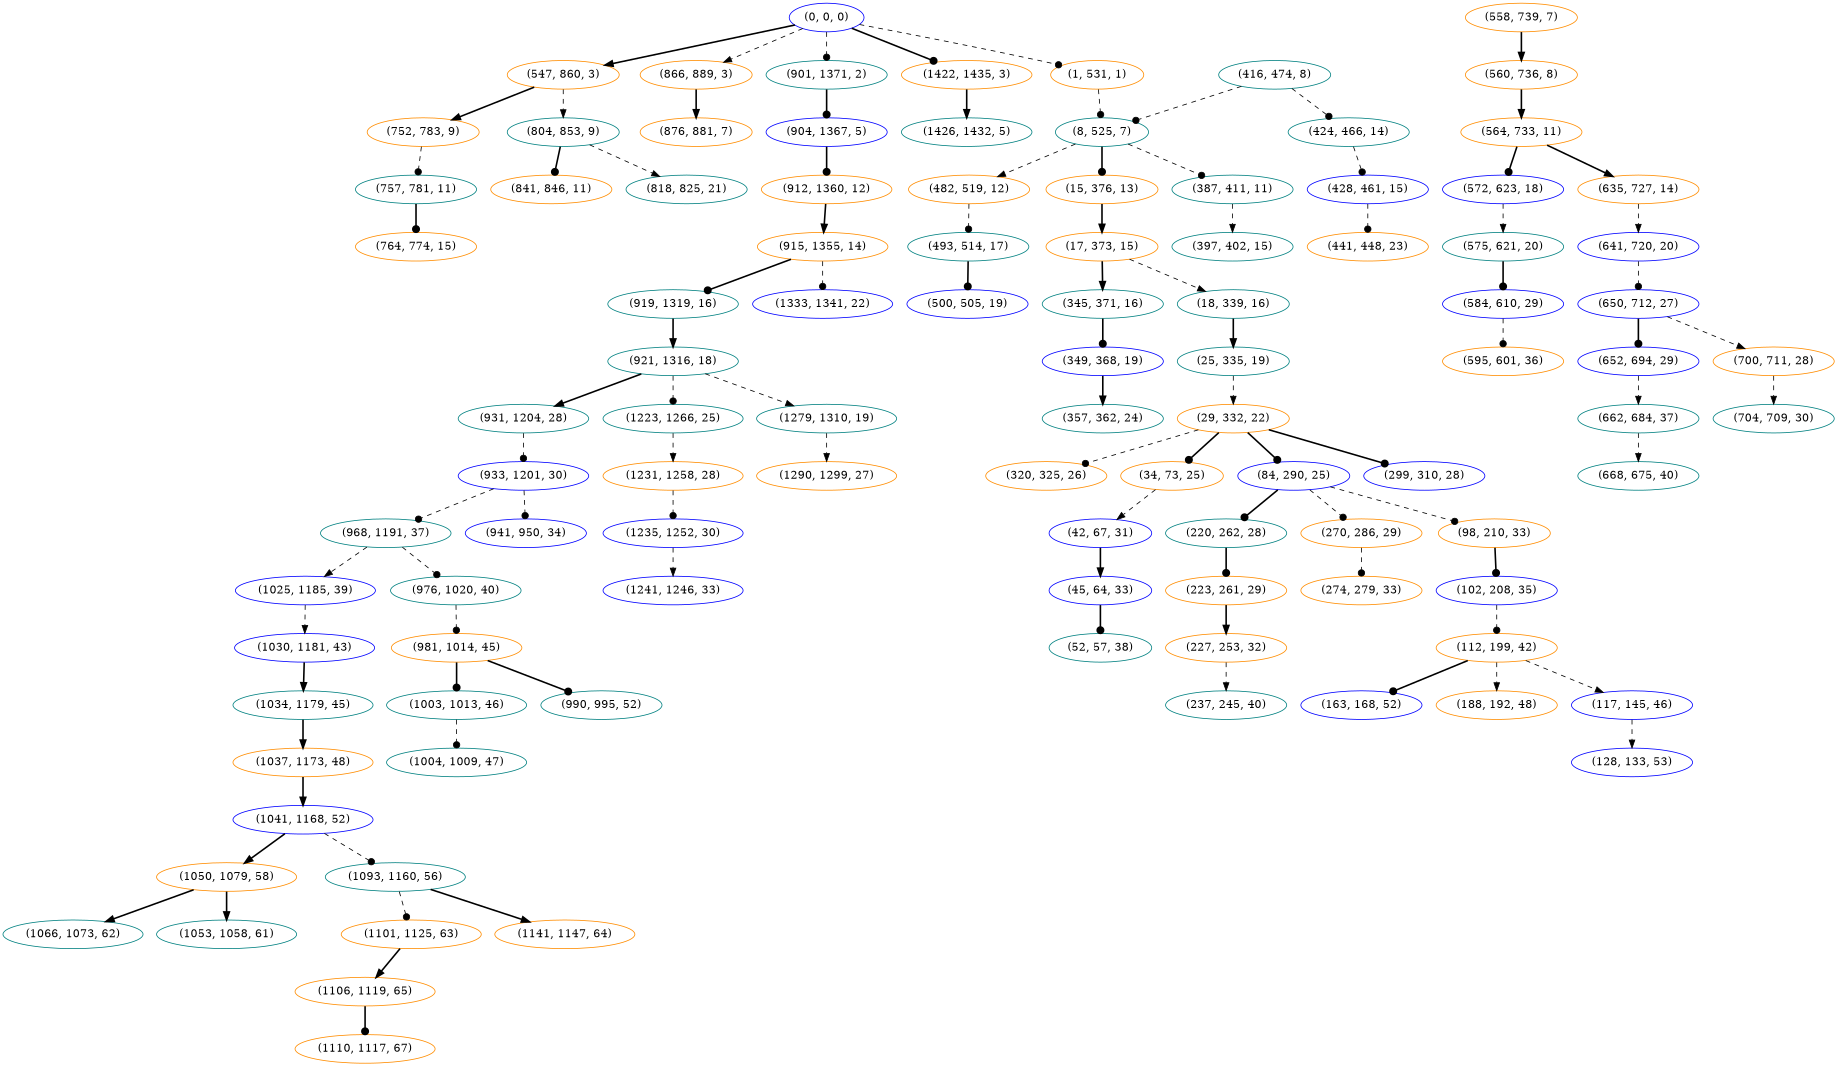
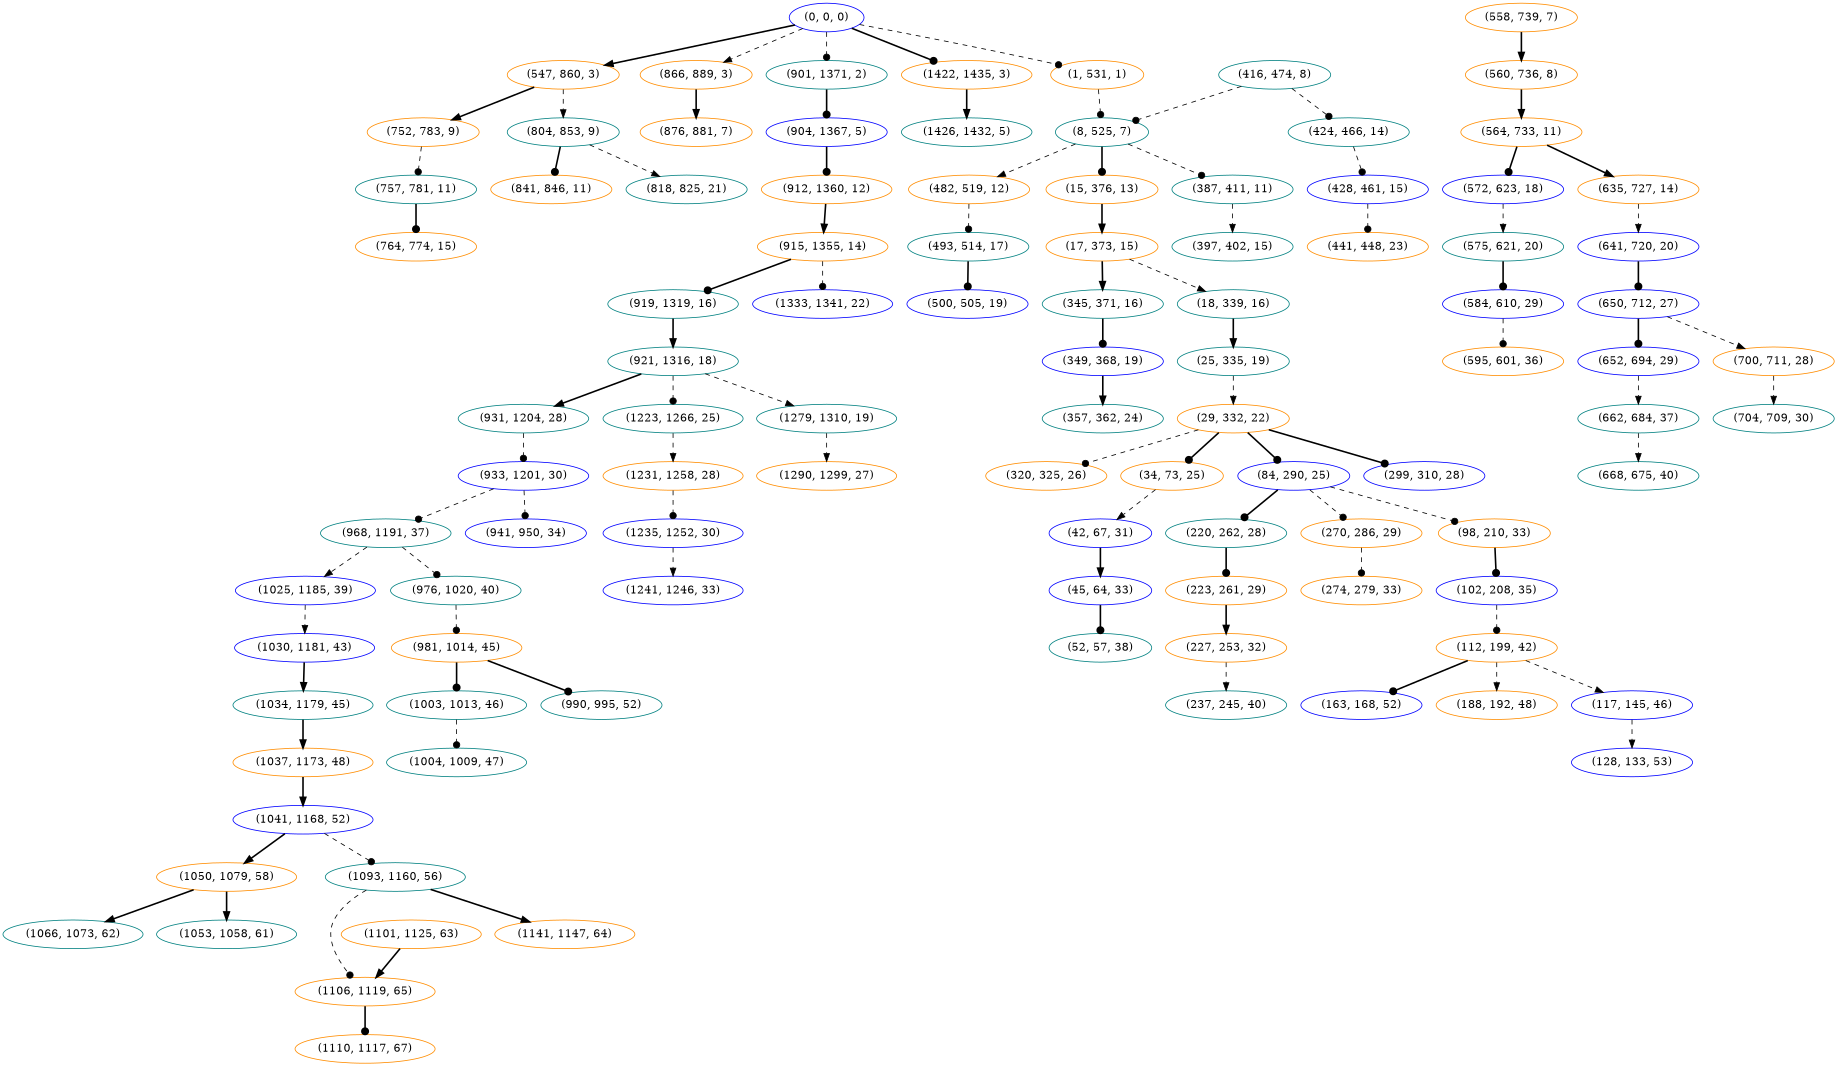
edge "(641, 720, 20)" -> "(650, 712, 27)": style dashed -> bold
edge "(1093, 1160, 56)" -> "(1101, 1125, 63)": now "(1093, 1160, 56)" -> "(1106, 1119, 65)"
